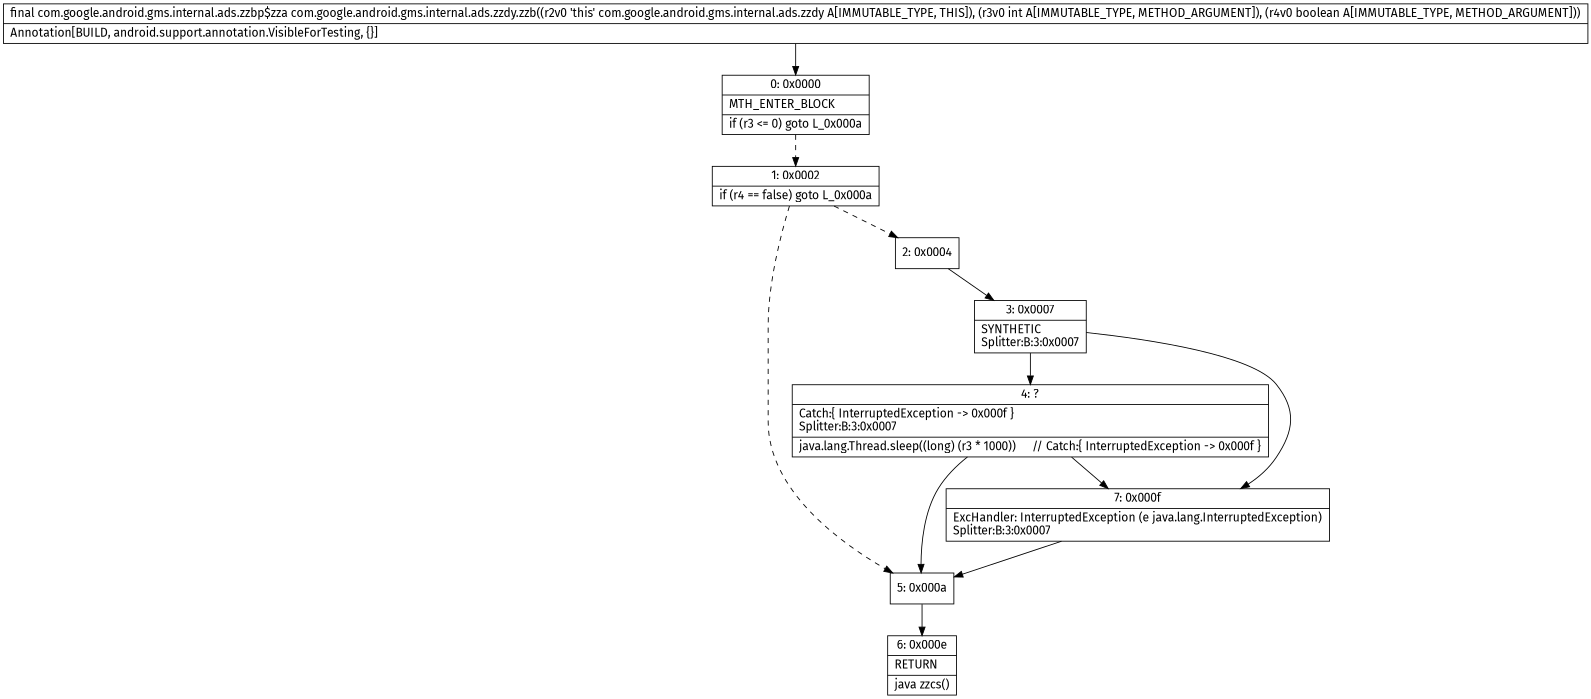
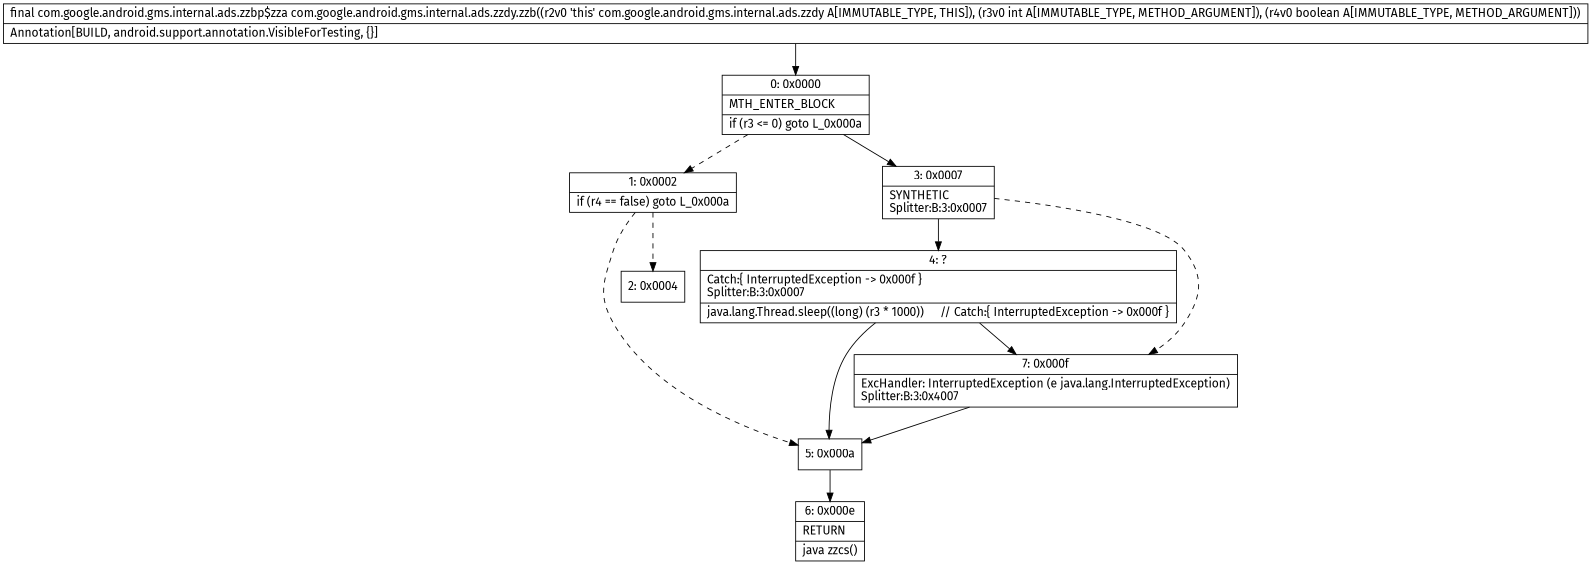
edge "2: 0x0004" -> "3: 0x0007": now "0: 0x0000" -> "3: 0x0007"
edge "3: 0x0007" -> "7: 0x000f": style solid -> dashed
node "7: 0x000f": text "Splitter:B:3:0x0007" -> "Splitter:B:3:0x4007"
